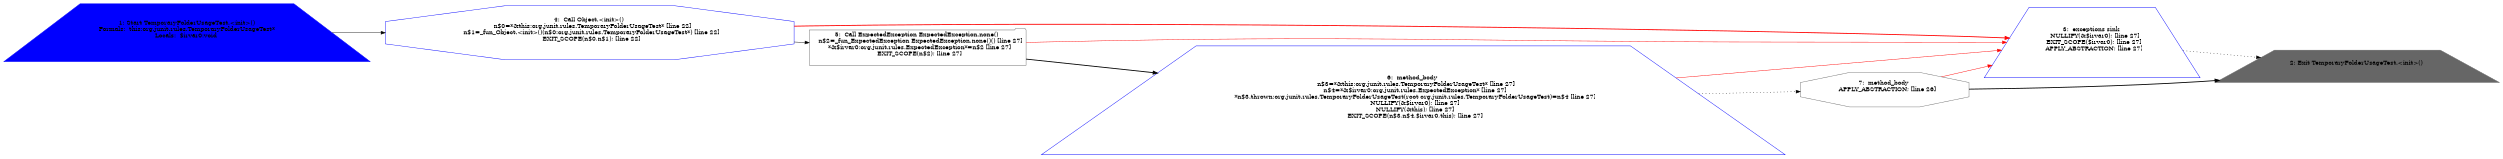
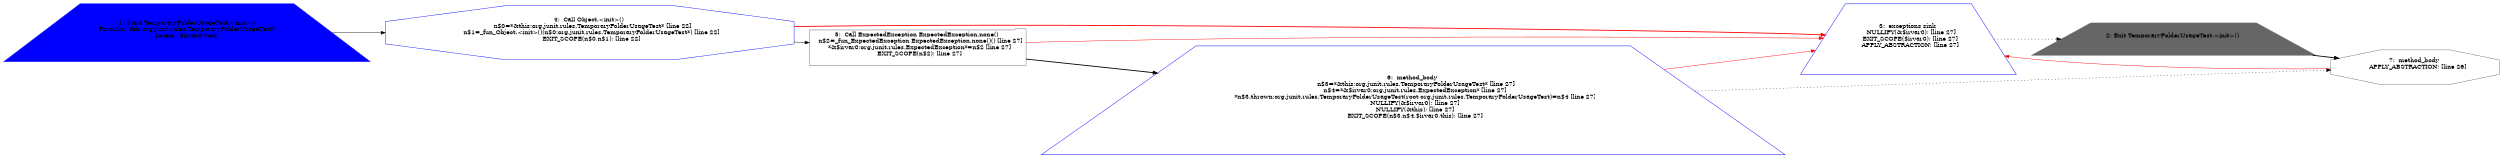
edge "7:  method_body APPLY_ABSTRACTION; [line 26]" -> "2: Exit TemporaryFolderUsageTest.<init>()": reversed
